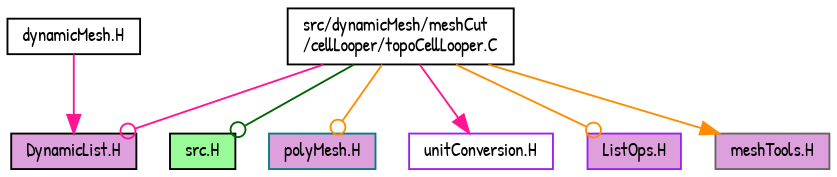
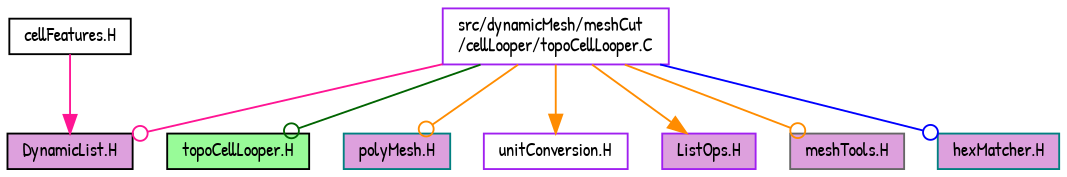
node "dynamicMesh.H": label "dynamicMesh.H" -> "cellFeatures.H"
node "src/dynamicMesh/meshCut /cellLooper/topoCellLooper.C": color black -> purple
edge "src/dynamicMesh/meshCut /cellLooper/topoCellLooper.C" -> "unitConversion.H": color deeppink -> darkorange
edge "src/dynamicMesh/meshCut /cellLooper/topoCellLooper.C" -> "ListOps.H": arrowhead odot -> normal
edge "src/dynamicMesh/meshCut /cellLooper/topoCellLooper.C" -> "meshTools.H": arrowhead normal -> odot
node "src.H": label "src.H" -> "topoCellLooper.H"
node "hexMatcher.H": added
